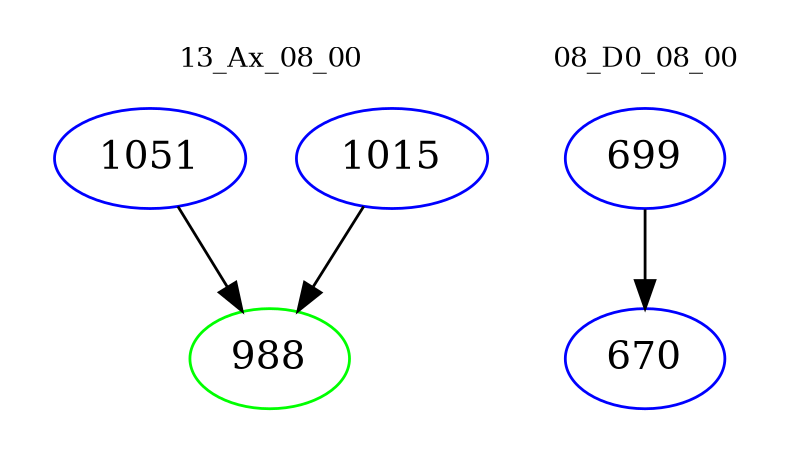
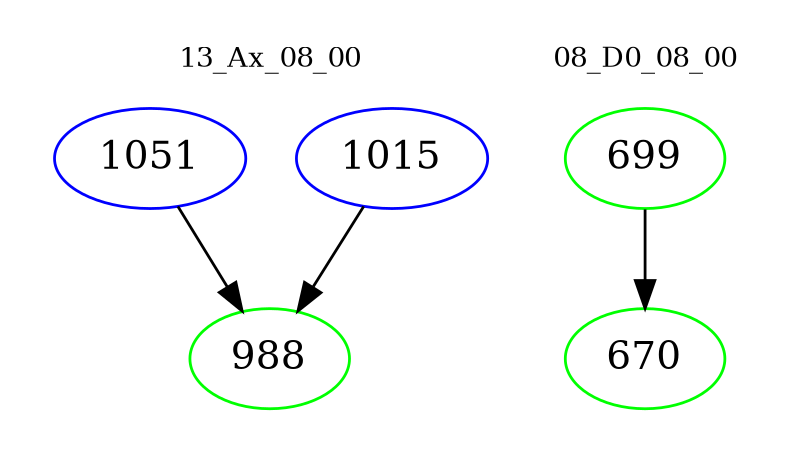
node "699": color blue -> green
node "670": color blue -> green
